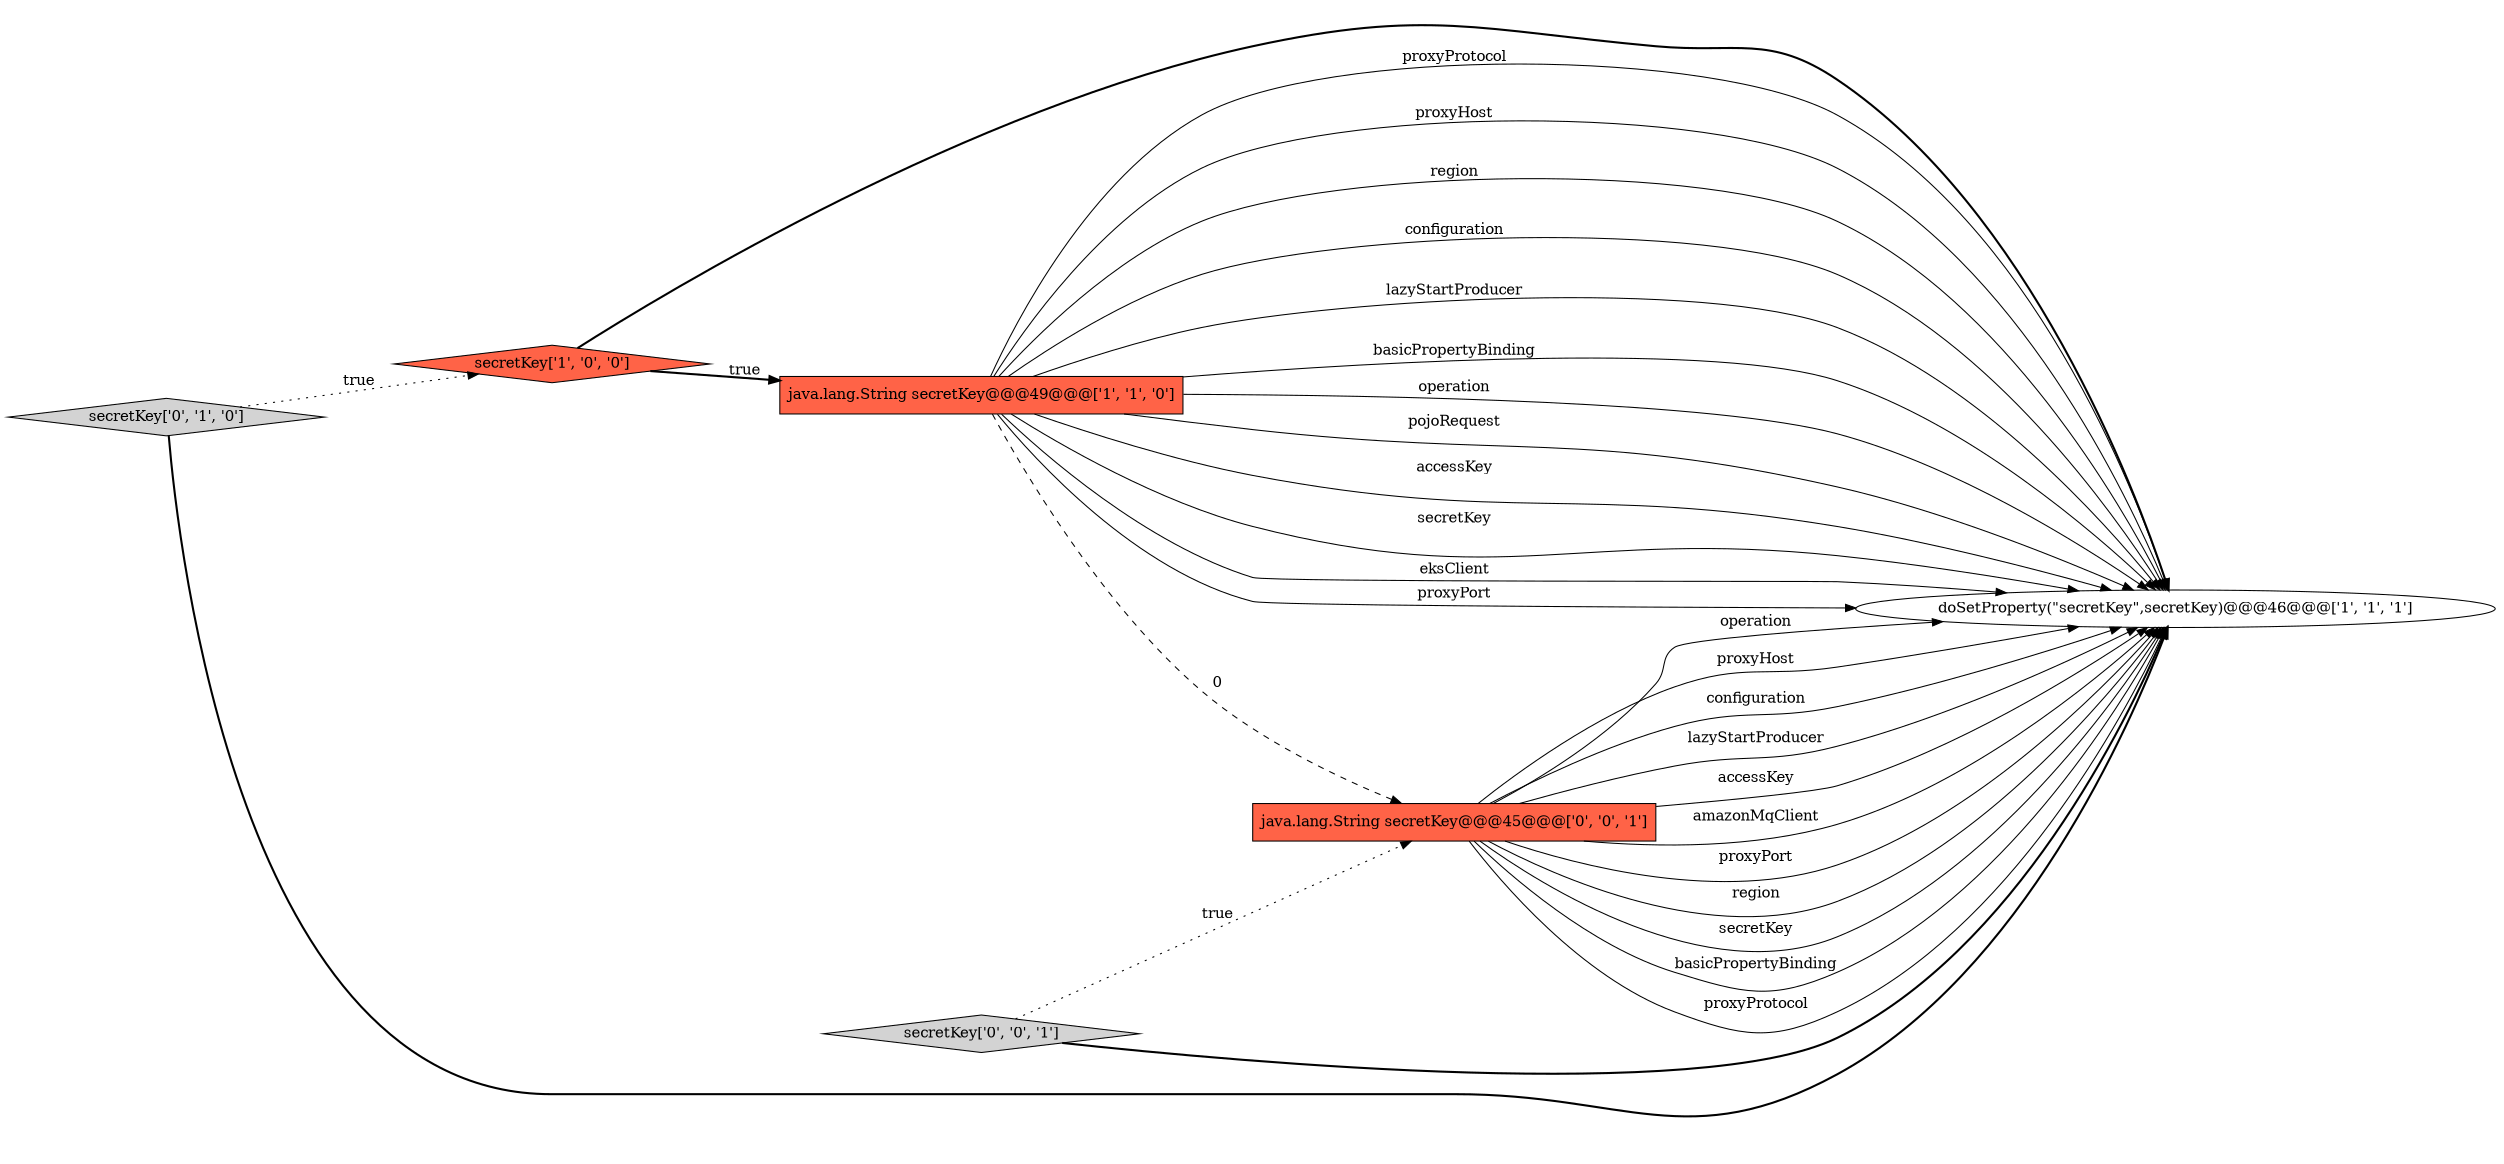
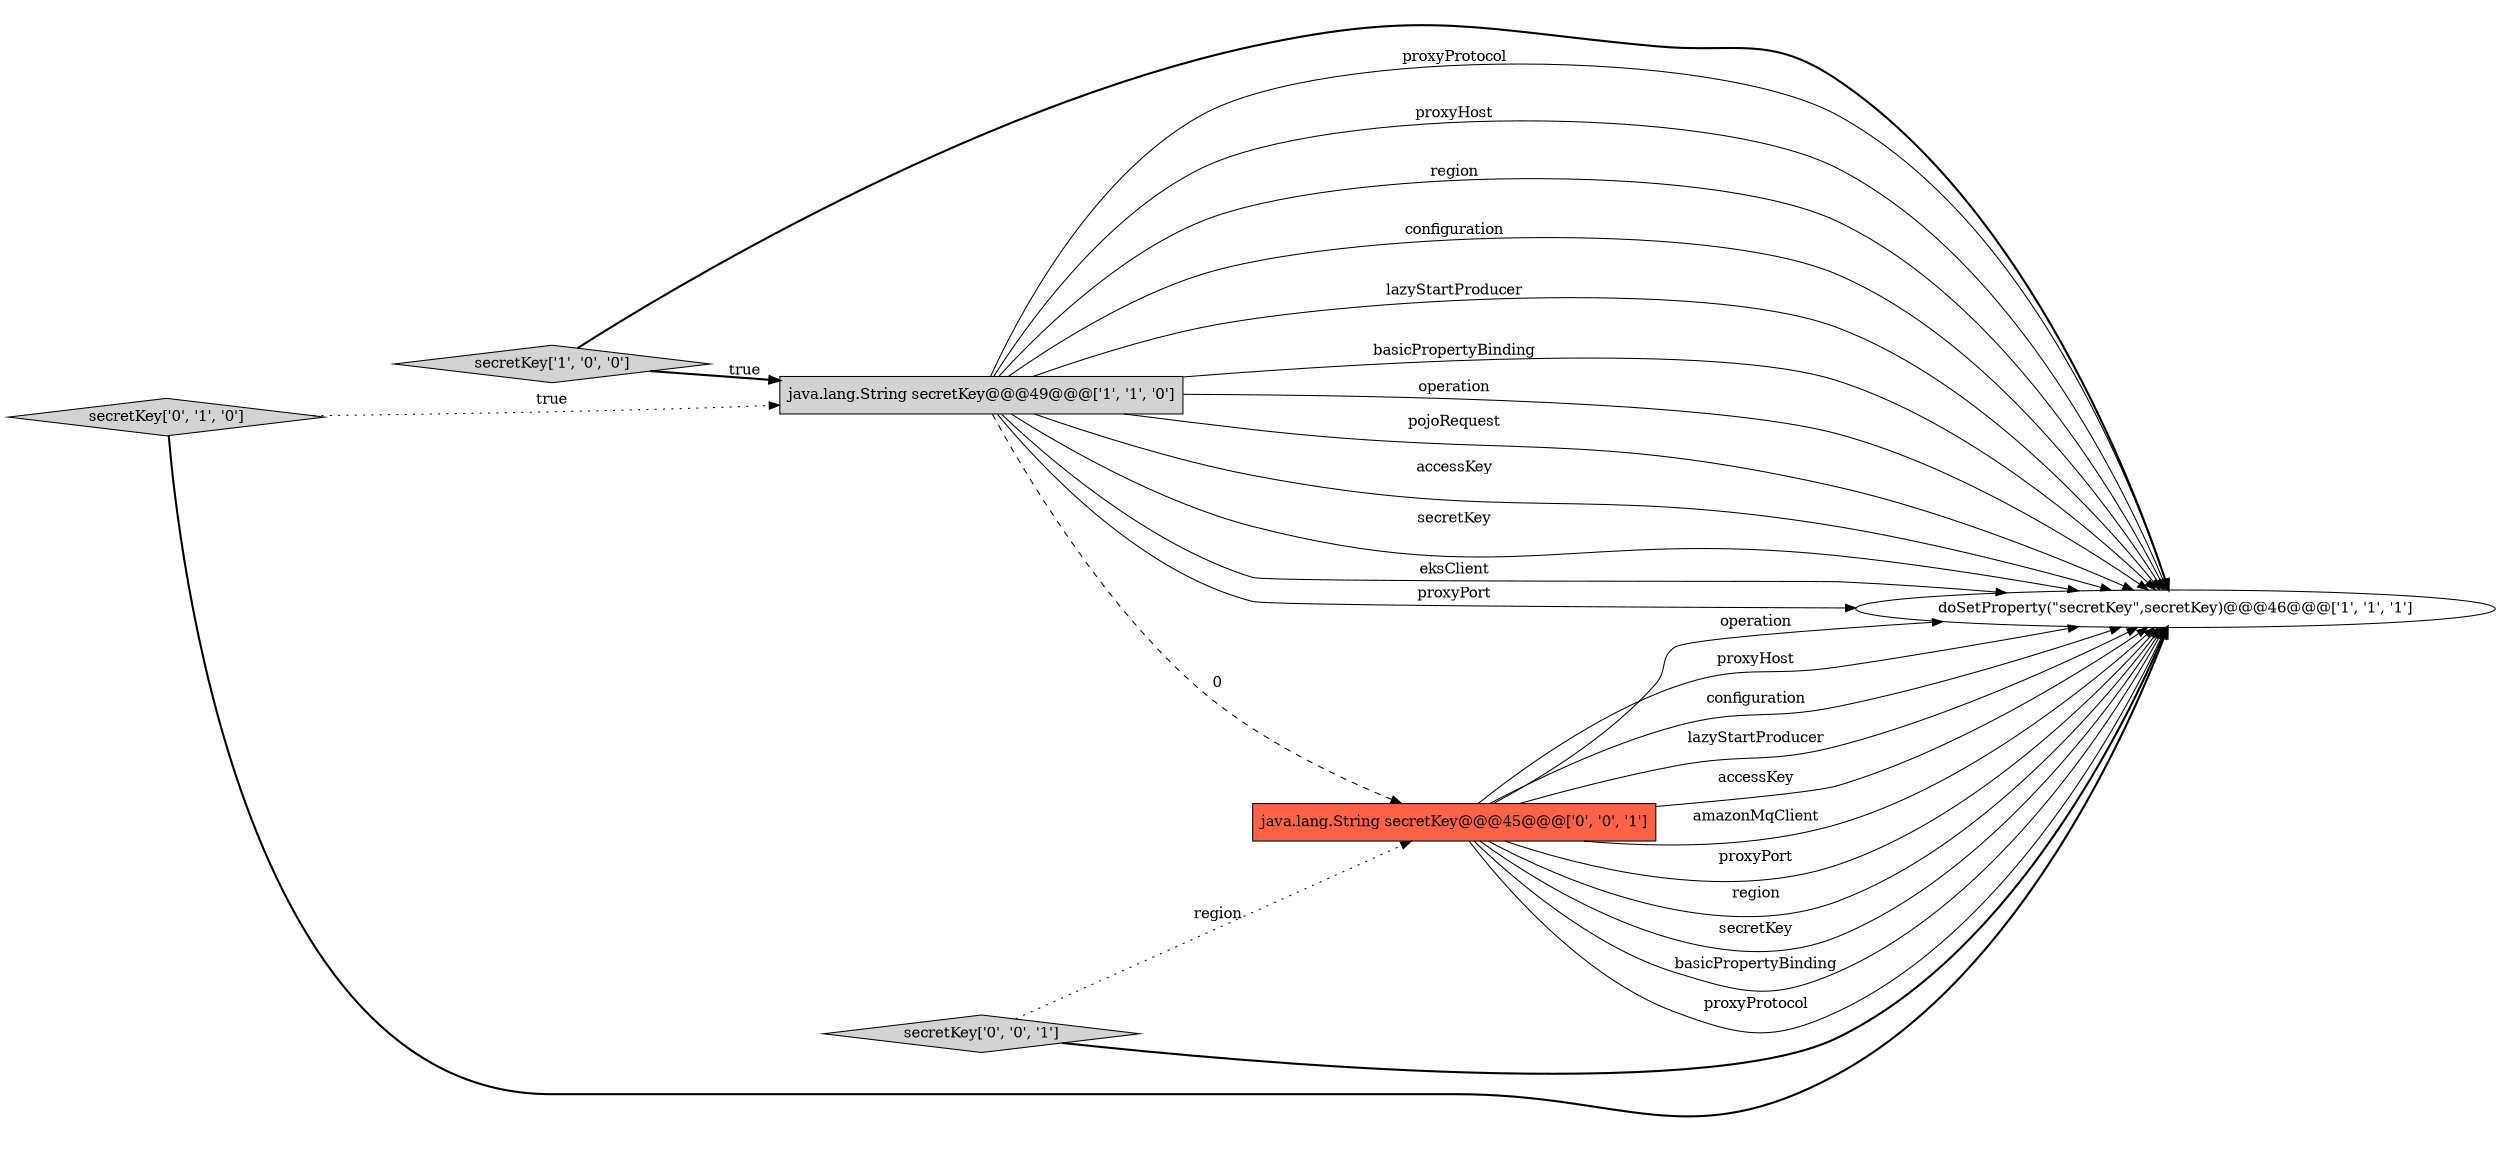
node "secretKey['1', '0', '0']": fillcolor tomato -> lightgray
edge "secretKey['0', '1', '0']" -> "secretKey['1', '0', '0']": now "secretKey['0', '1', '0']" -> "java.lang.String secretKey@@@49@@@['1', '1', '0']"
node "java.lang.String secretKey@@@49@@@['1', '1', '0']": fillcolor tomato -> lightgray
edge "secretKey['0', '0', '1']" -> "java.lang.String secretKey@@@45@@@['0', '0', '1']": label "true" -> "region"
